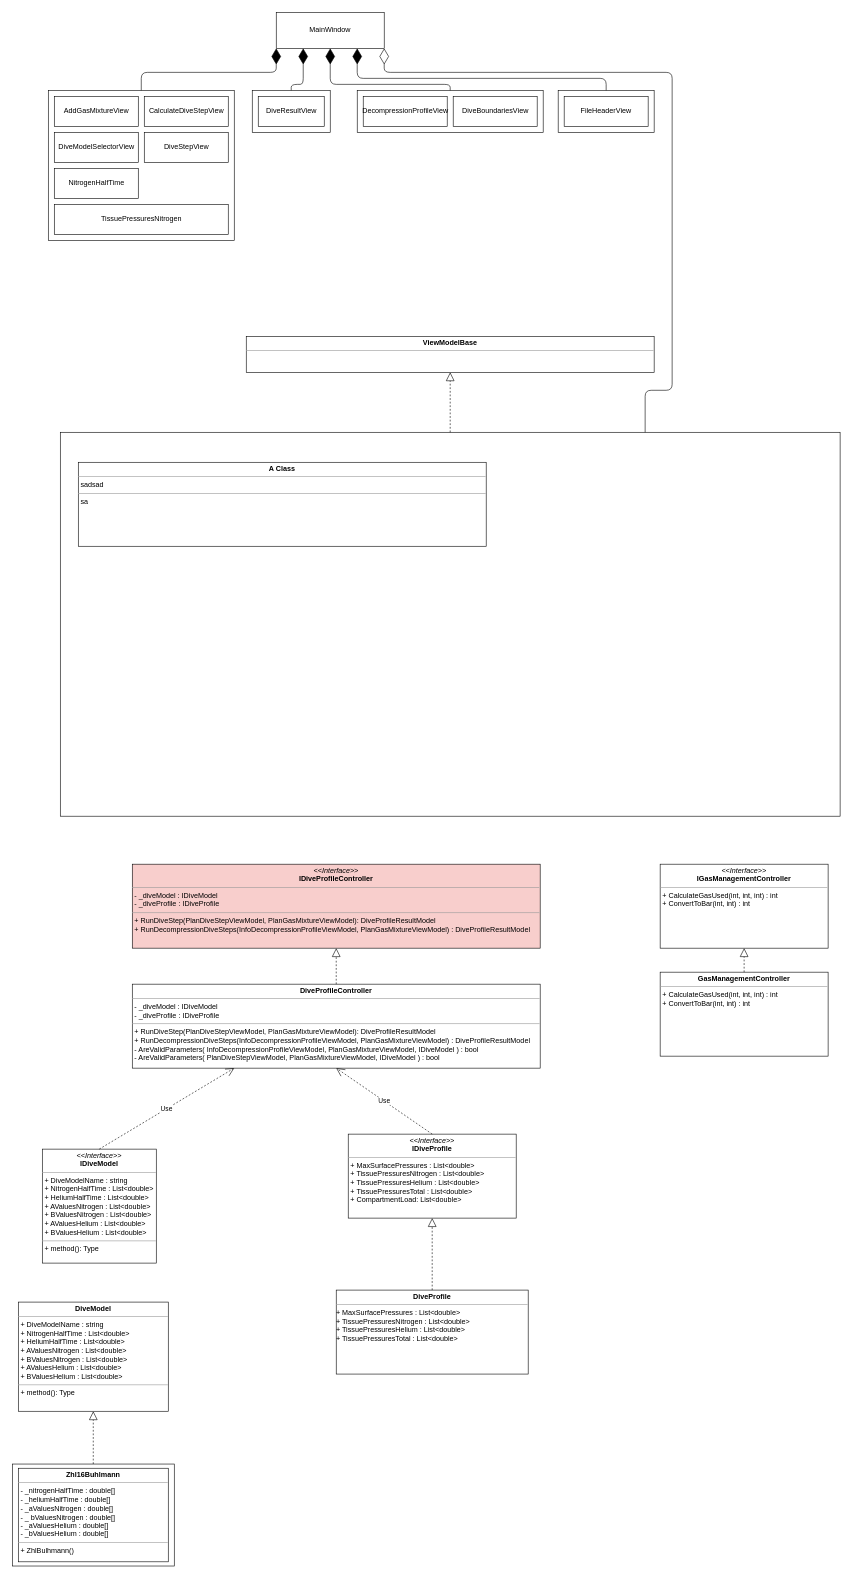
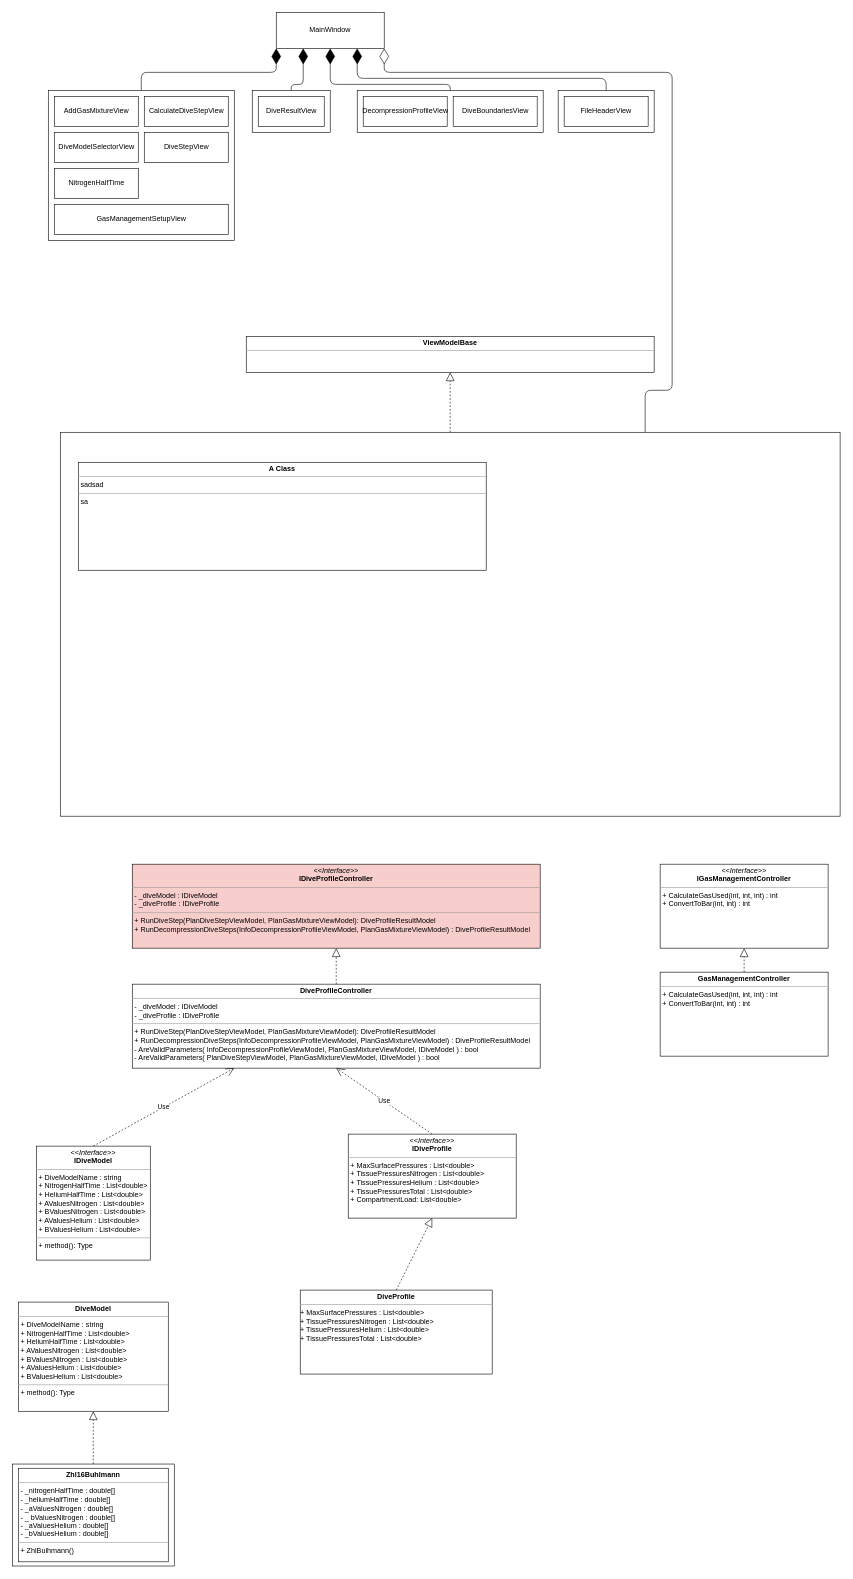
node "TissuePressuresNitrogen": label "TissuePressuresNitrogen" -> "GasManagementSetupView"
node "A Class sadsad sa": size 408x84 -> 408x108
node "<<Interface>> IDiveModel + DiveModelName : string + NitrogenHalfTime : List<double> + HeliumHalfTime : List<double> + AValuesNitrogen : List<double> + BValuesNitrogen : List<double> + AValuesHelium : List<double> + BValuesHelium : List<double> + method(): Type": moved (99, 1206) -> (93, 1203)
node "DiveProfile + MaxSurfacePressures : List<double> + TissuePressuresNitrogen : List<double> + TissuePressuresHelium : List<double> + TissuePressuresTotal : List<double>": moved (432, 1332) -> (396, 1332)
